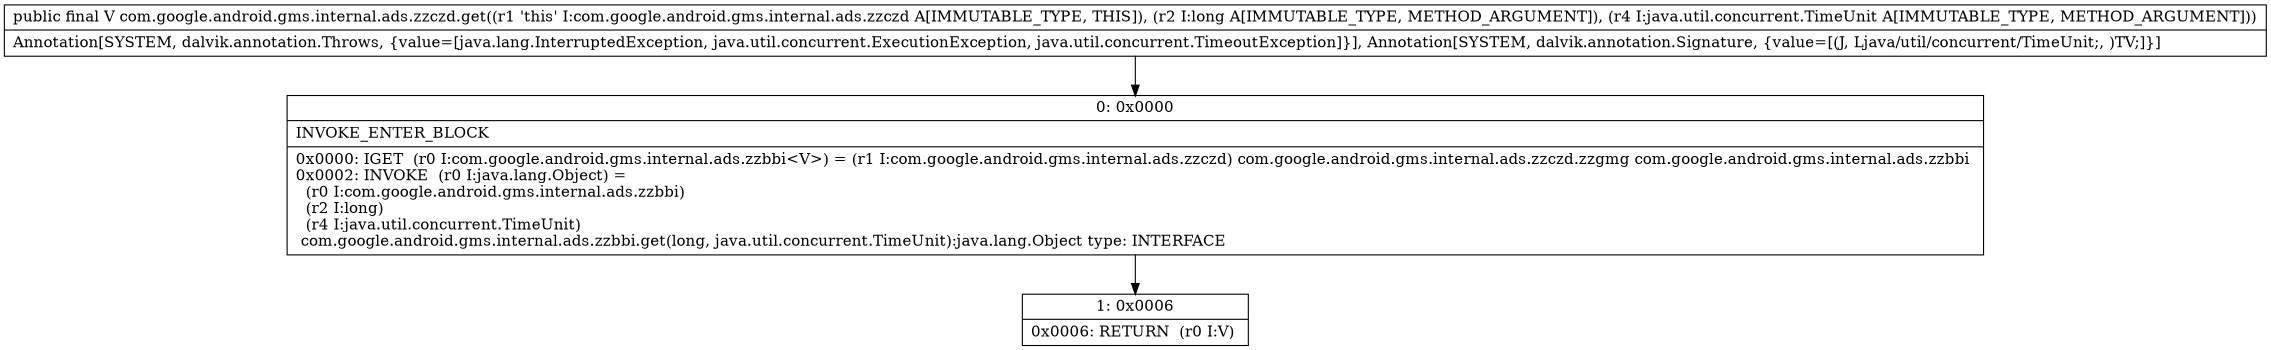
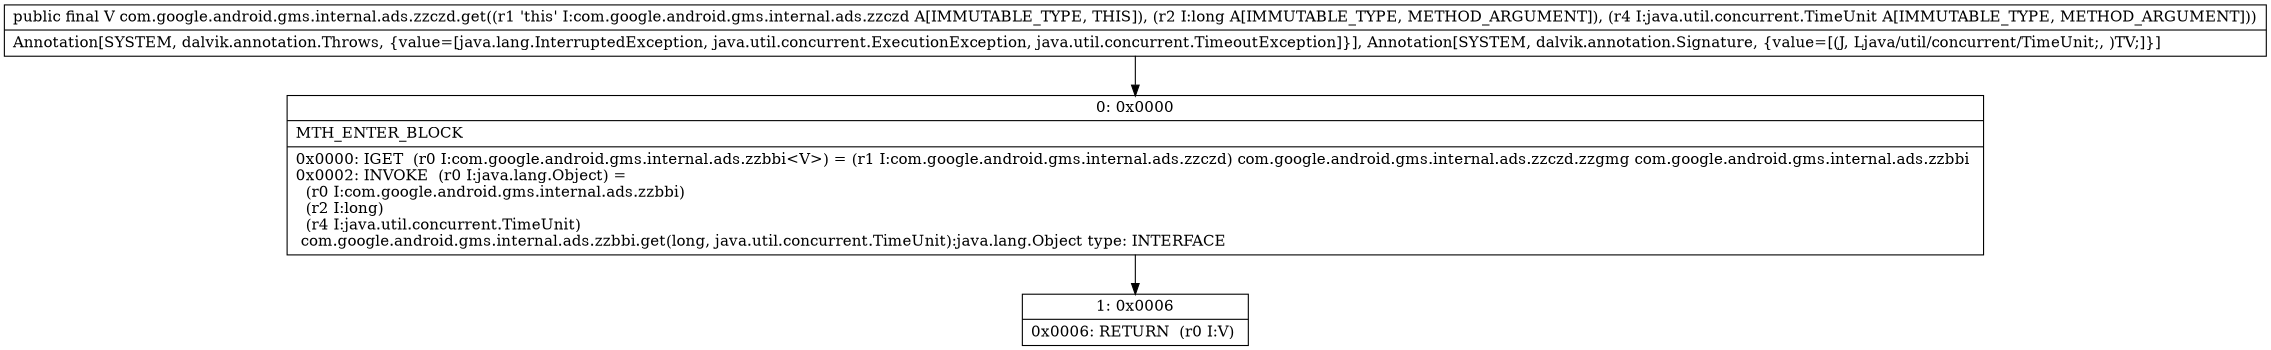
node "0: 0x0000": text "INVOKE_ENTER_BLOCK" -> "MTH_ENTER_BLOCK"
